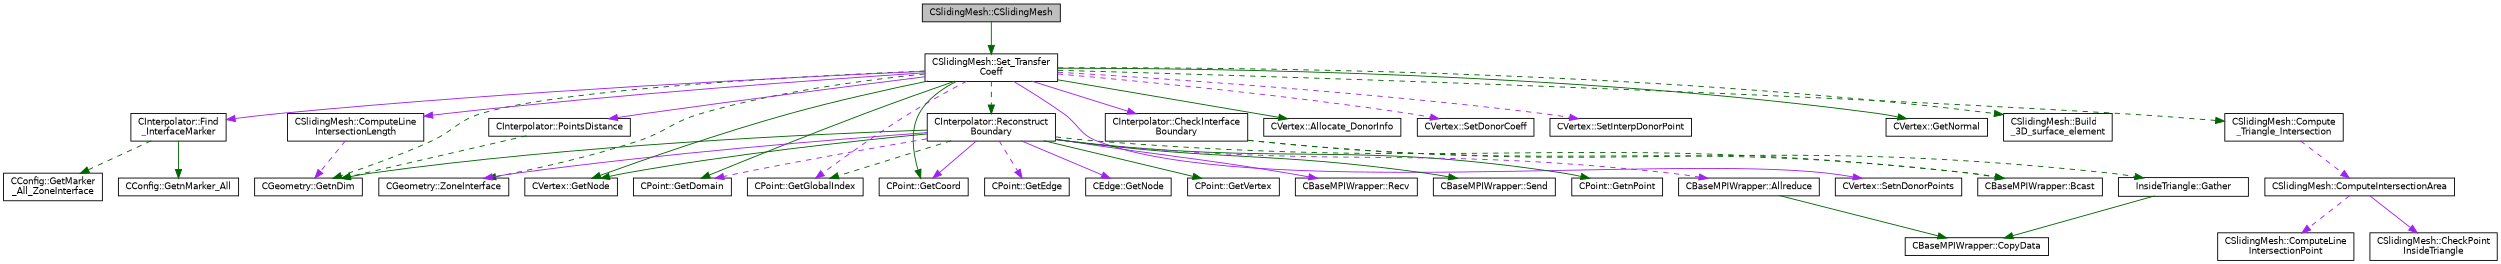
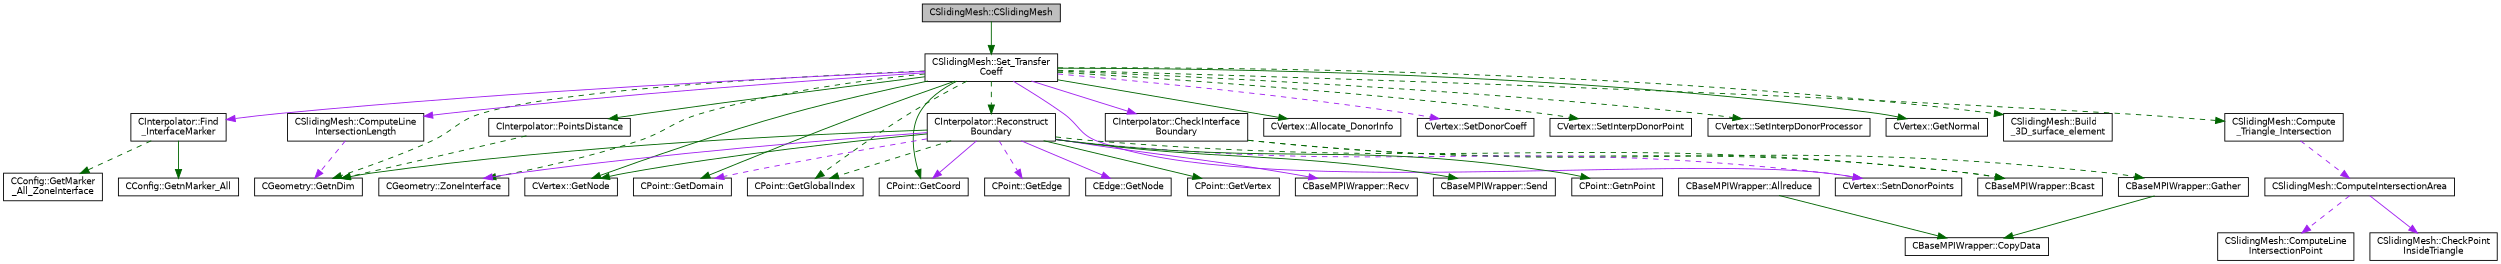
edge "CSlidingMesh::Set_Transfer Coeff" -> "CVertex::SetInterpDonorPoint": color purple -> darkgreen
edge "CSlidingMesh::Set_Transfer Coeff" -> "CInterpolator::PointsDistance": color purple -> darkgreen
edge "CSlidingMesh::Set_Transfer Coeff" -> "CPoint::GetGlobalIndex": color purple -> darkgreen
node "CVertex::SetInterpDonorProcessor": added
edge "CInterpolator::Reconstruct Boundary" -> "CBaseMPIWrapper::Allreduce": now "CInterpolator::Reconstruct Boundary" -> "CVertex::SetnDonorPoints"
node "InsideTriangle::Gather": label "InsideTriangle::Gather" -> "CBaseMPIWrapper::Gather"
